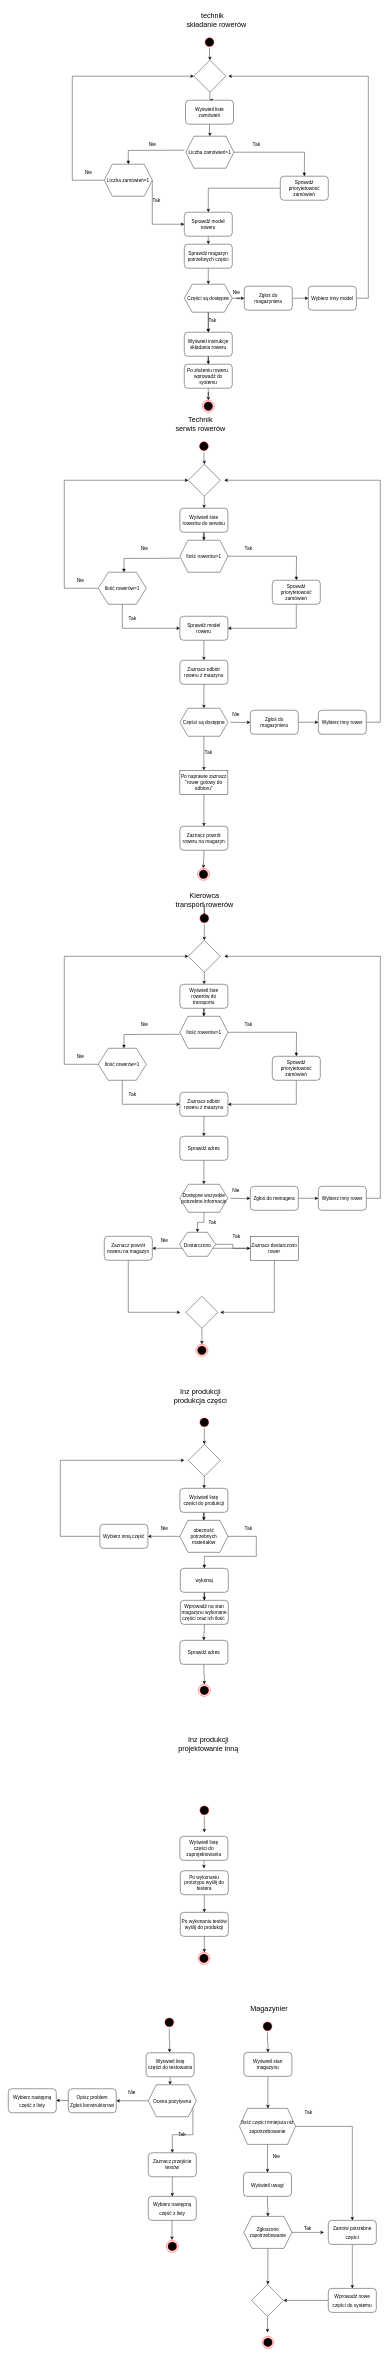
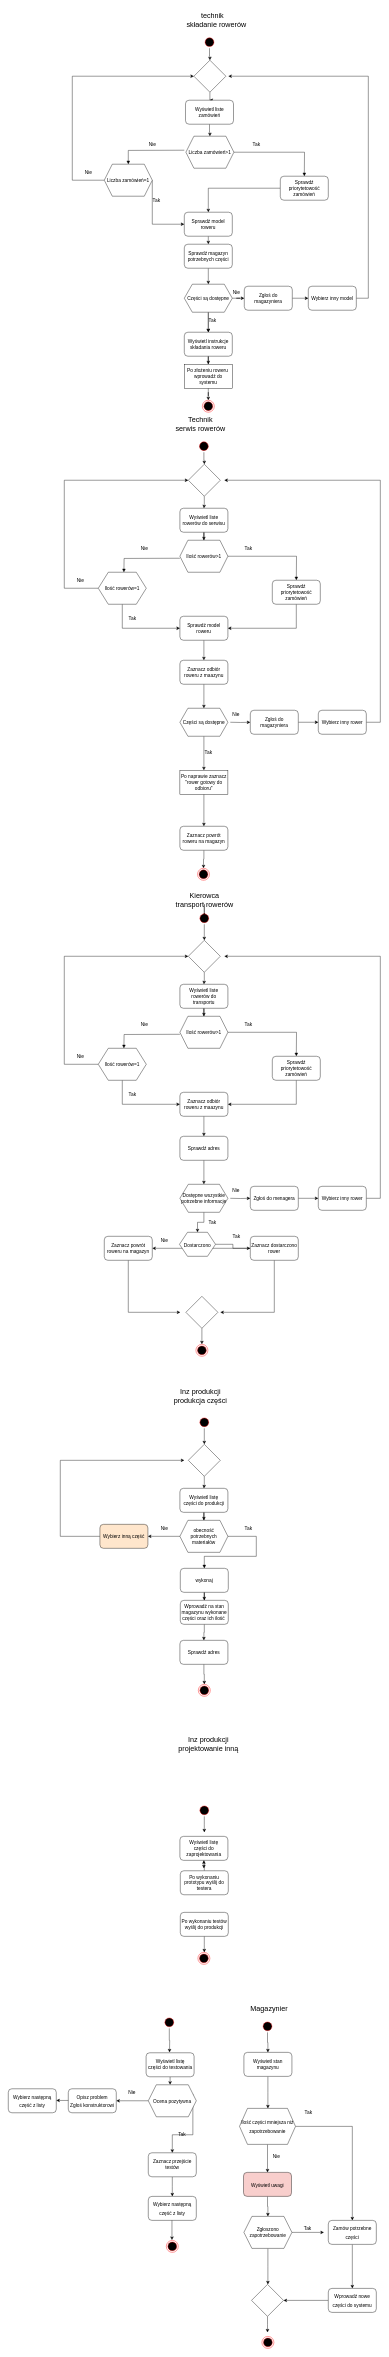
node "Po złożeniu roweru wprowadź do systemu": shape rounded rectangle -> rectangle
node "Zaznacz dostarczono rower": shape rectangle -> rounded rectangle
node "Wybierz inną część": fillcolor #ffffff -> #ffe6cc
edge "Po wykonaniu prototypu wyślij do testera" -> "Po wykonaniu testów wyślij do produkcji": now "Po wykonaniu prototypu wyślij do testera" -> "Wyświetl listę części do zaprojektowania"
node "Wyświetl uwagi": fillcolor #ffffff -> #f8cecc
